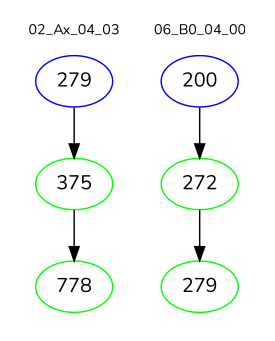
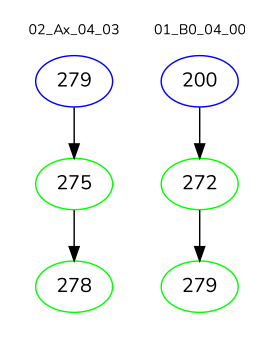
cluster "06_B0_04_00": label "06_B0_04_00" -> "01_B0_04_00"
node "375": label "375" -> "275"
node "778": label "778" -> "278"
